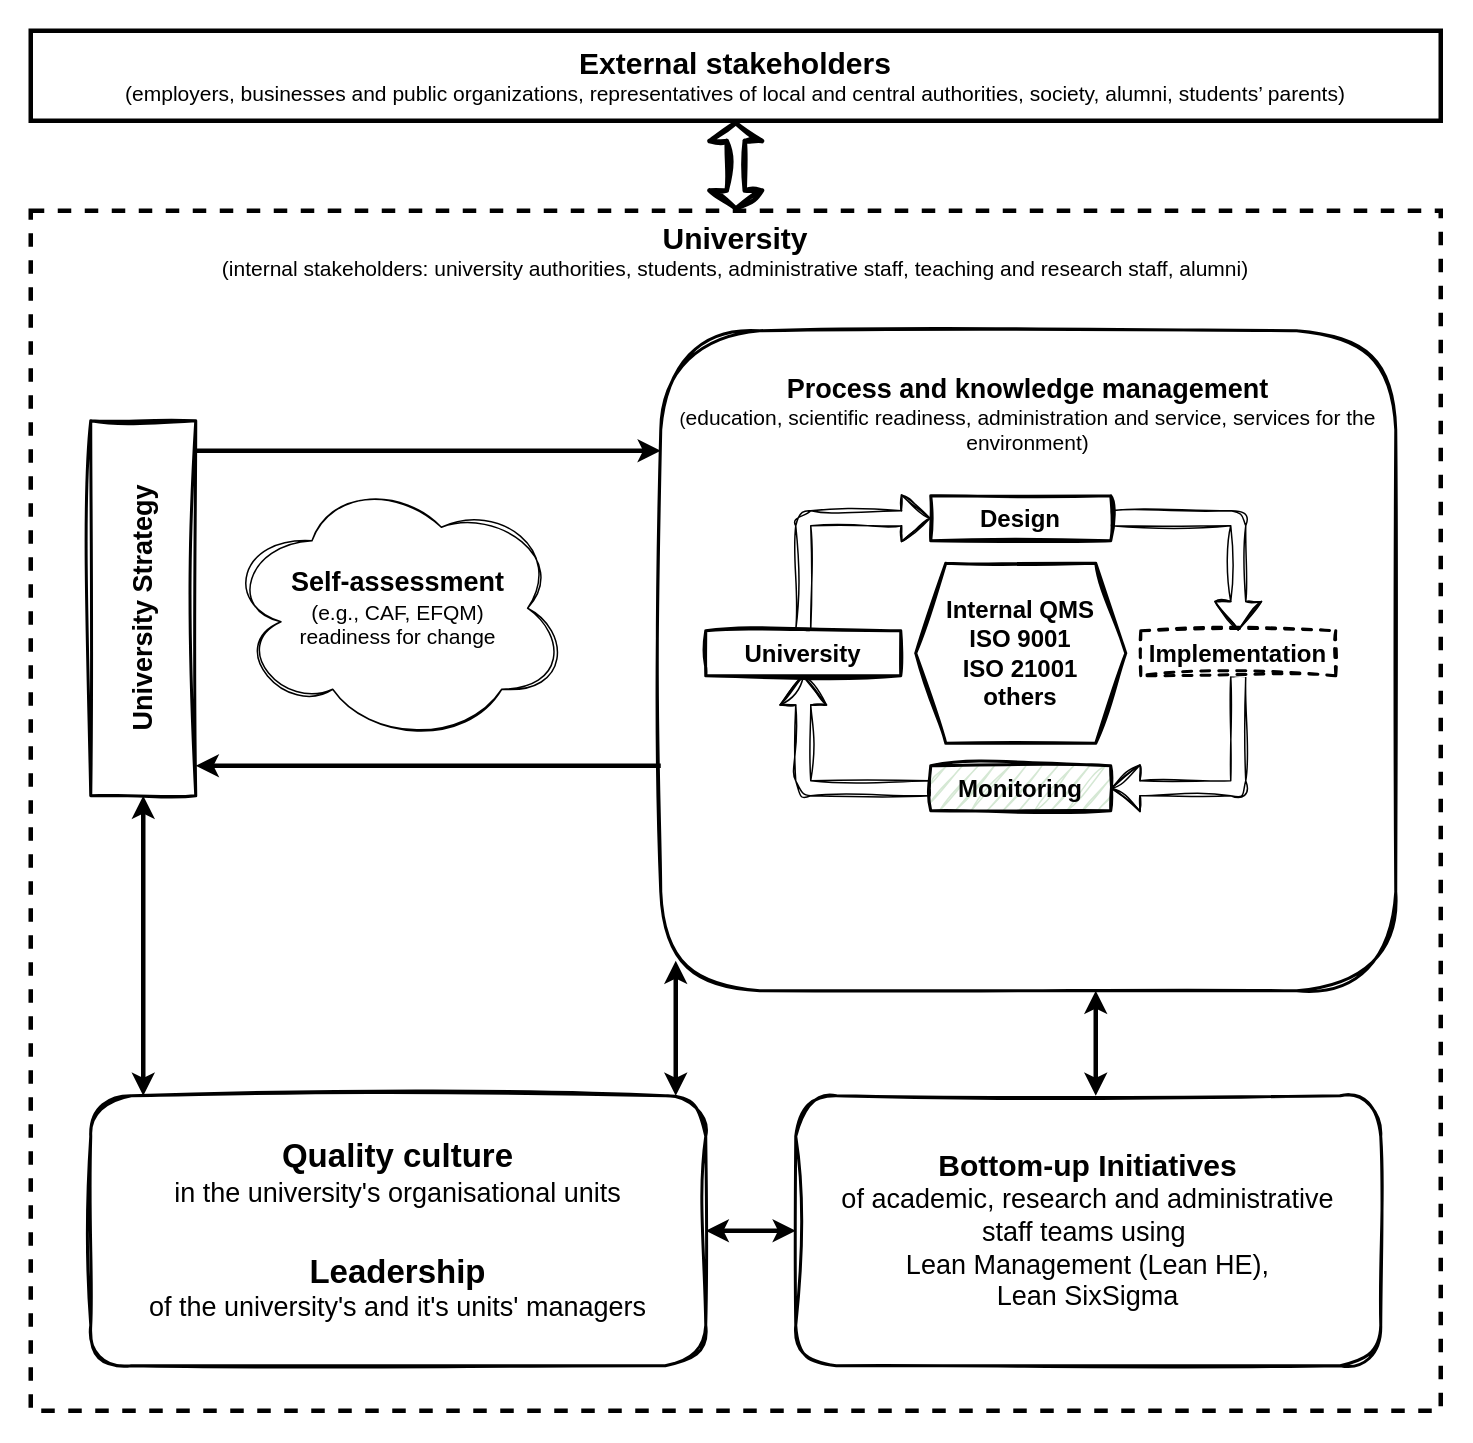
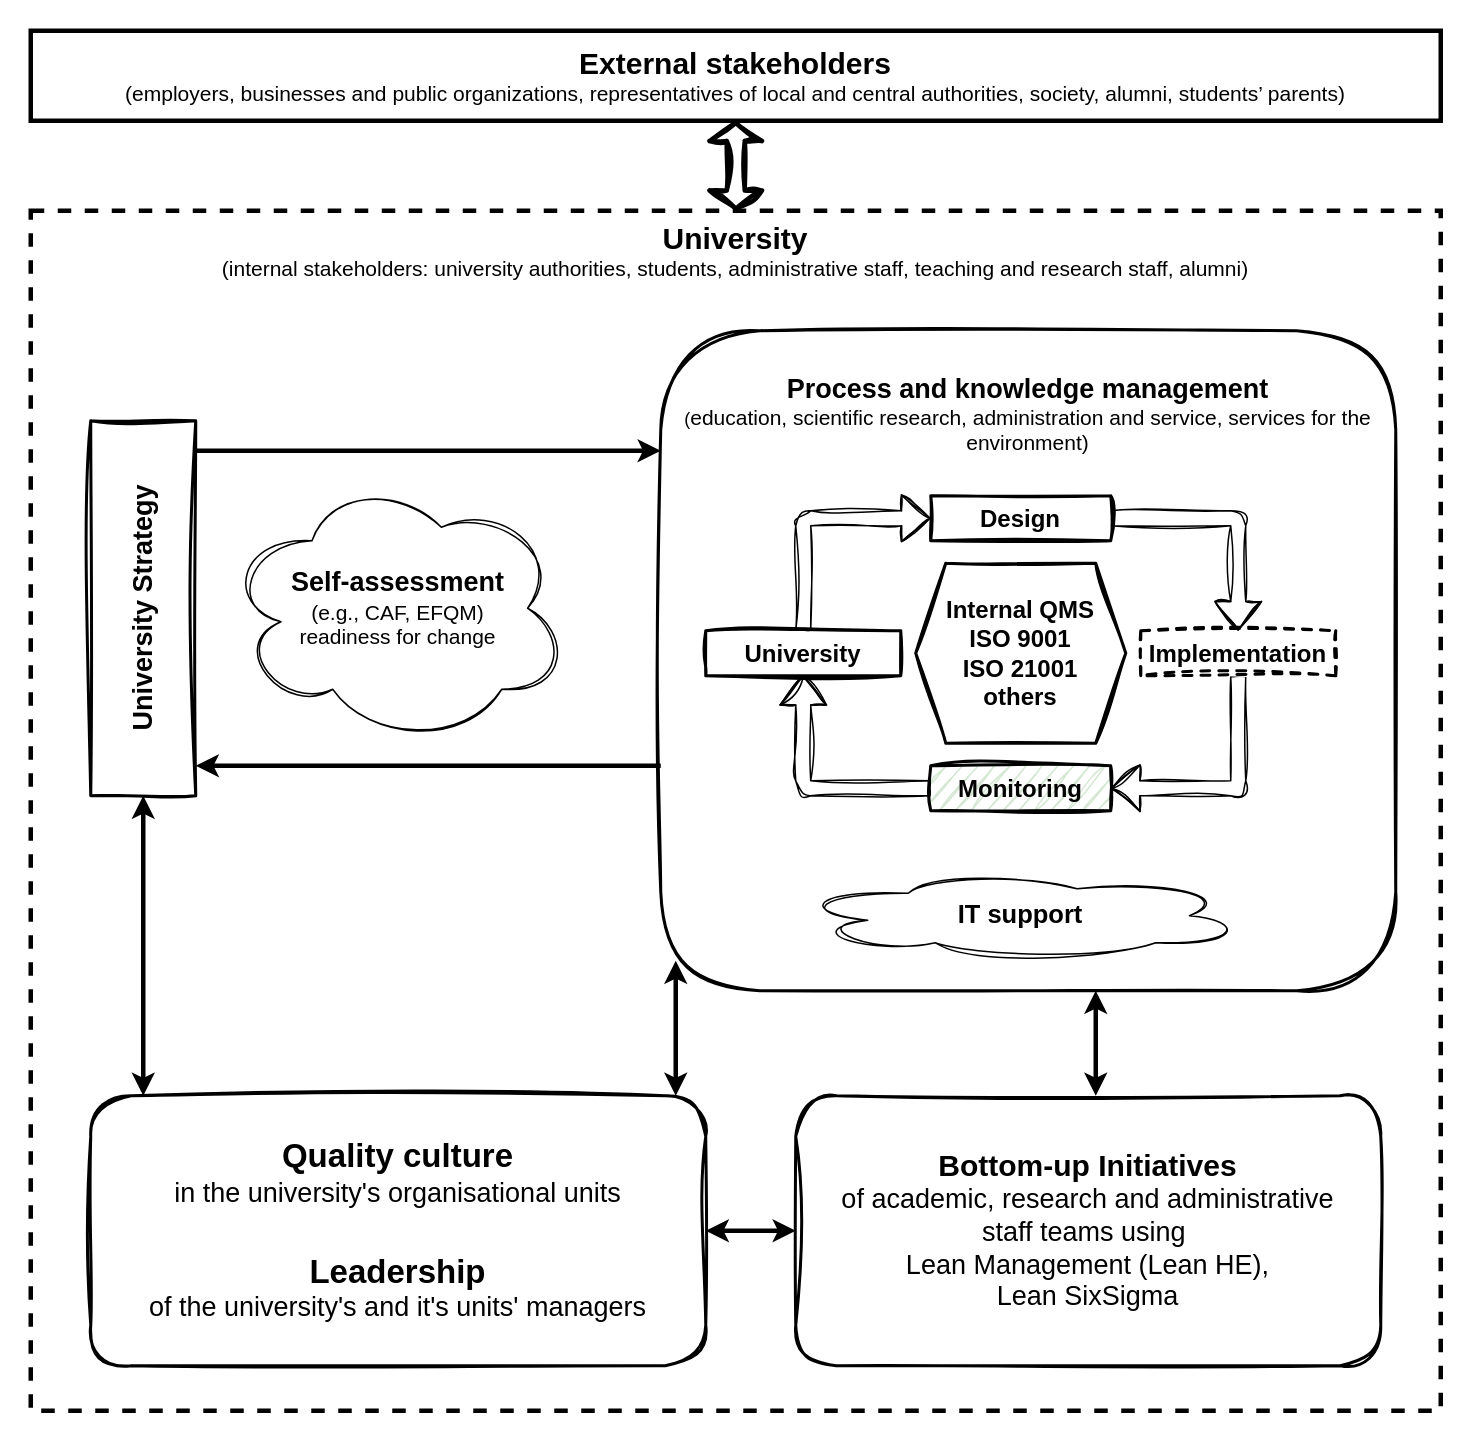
node "Process and knowledge management (education, scientific readiness, administration and service, services for the environment)": label "Process and knowledge management (education, scientific readiness, administration and service, services for the environment)" -> "Process and knowledge management (education, scientific research, administration and service, services for the environment)"
node "IT support": added
